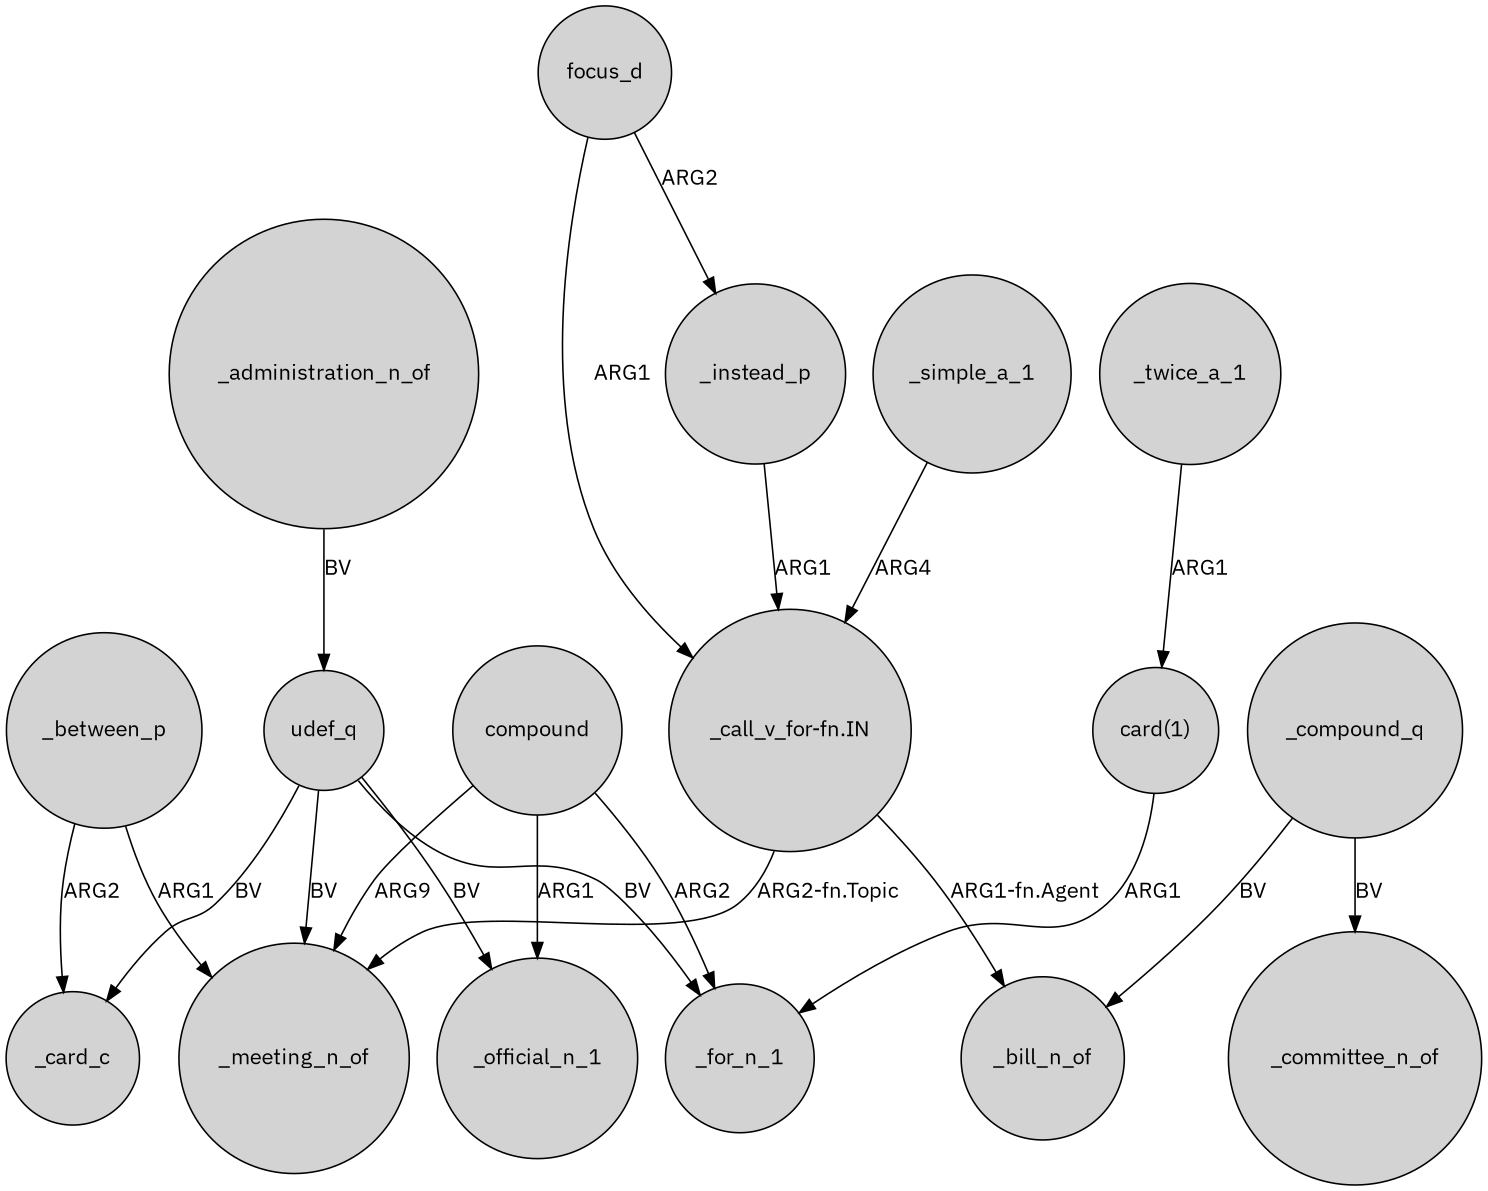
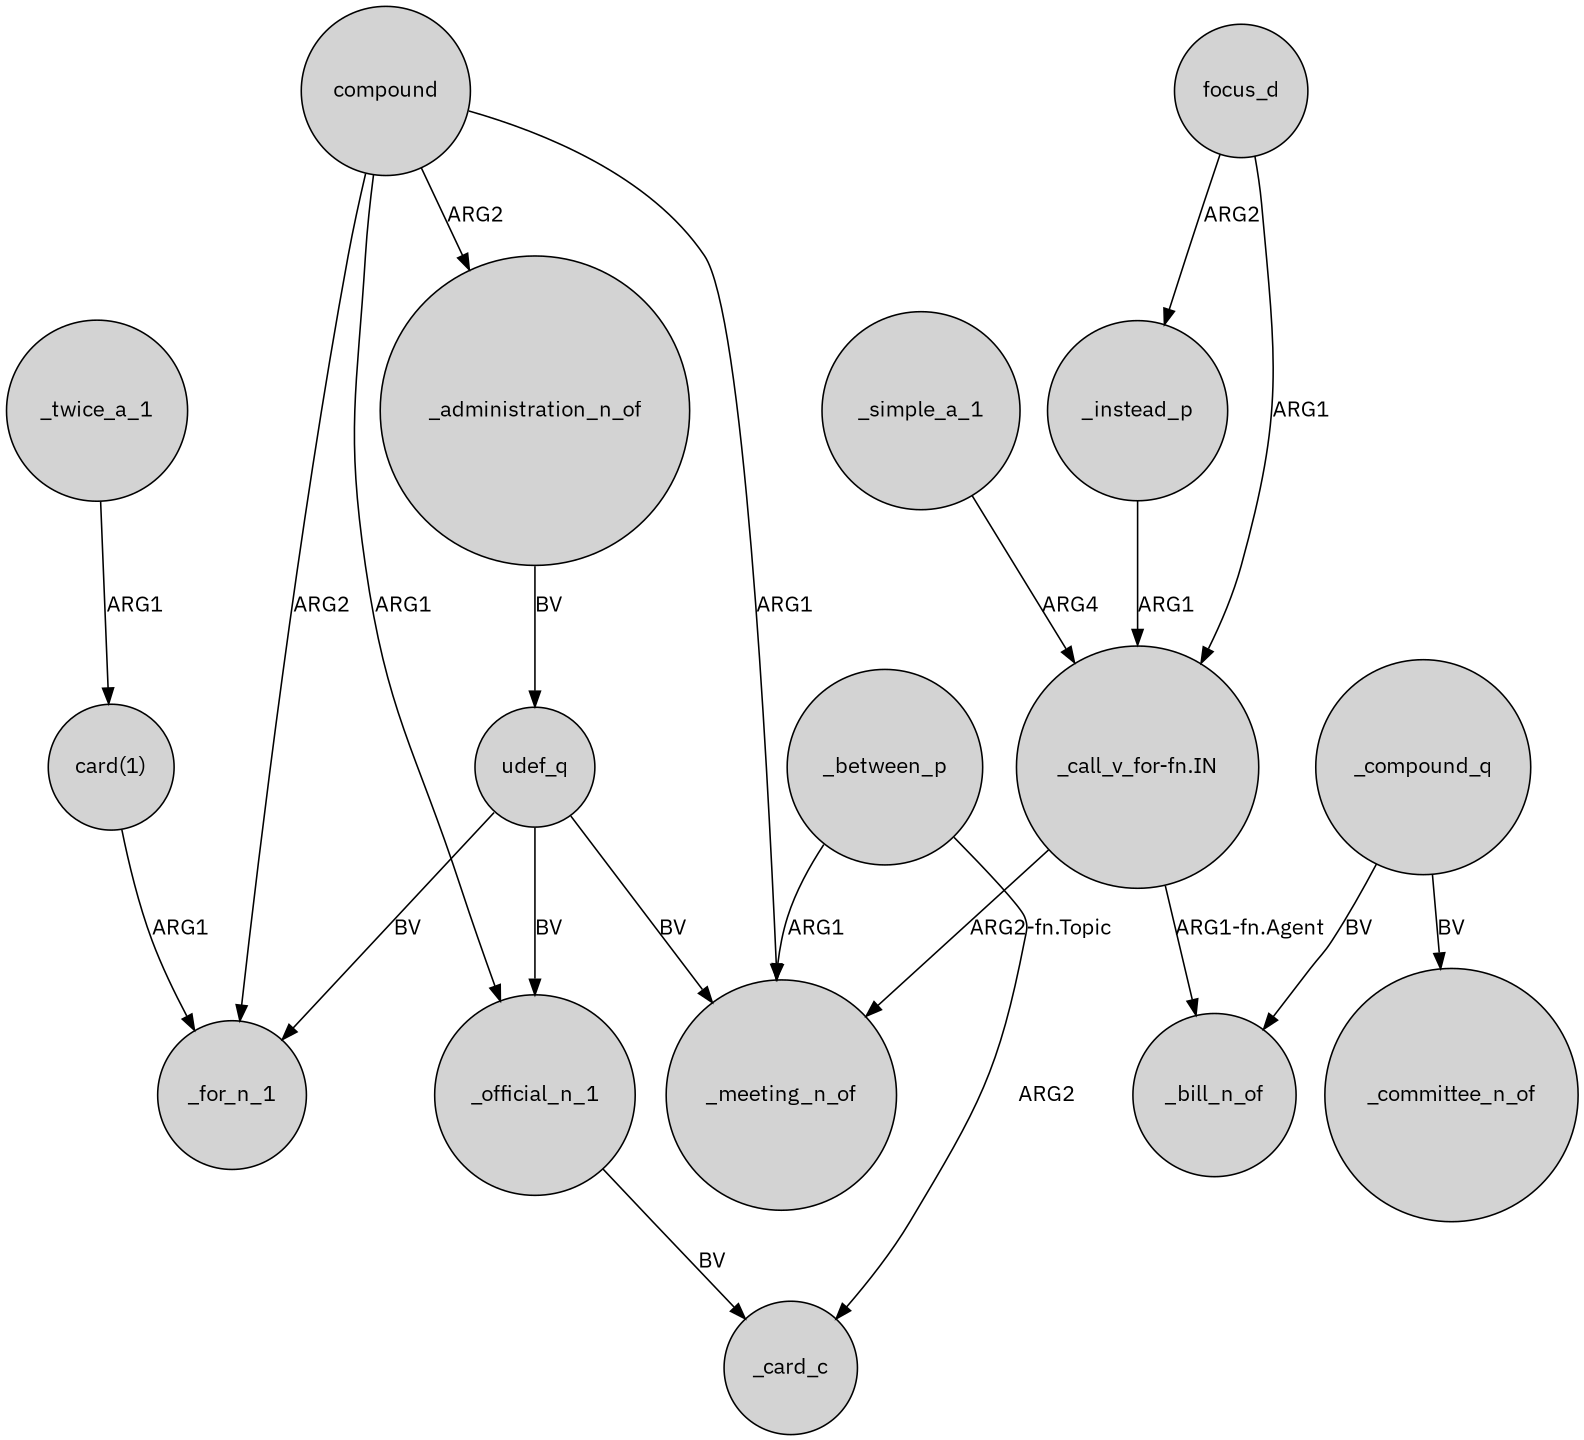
edge "compound" -> "_administration_n_of": added, label "ARG2"
edge "compound" -> "_meeting_n_of": label "ARG9" -> "ARG1"
edge "udef_q" -> "_card_c": now "_official_n_1" -> "_card_c"
